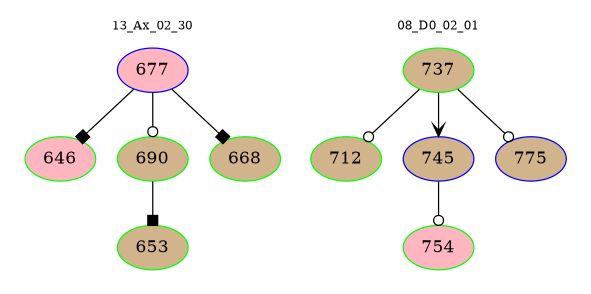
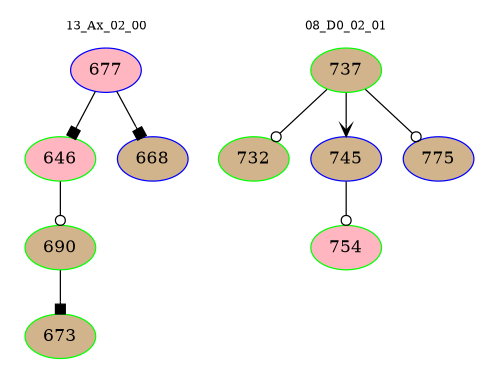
cluster "13_Ax_02_30": label "13_Ax_02_30" -> "13_Ax_02_00"
edge "677" -> "690": now "646" -> "690"
node "668": color green -> blue
node "712": label "712" -> "732"
node "653": label "653" -> "673"
